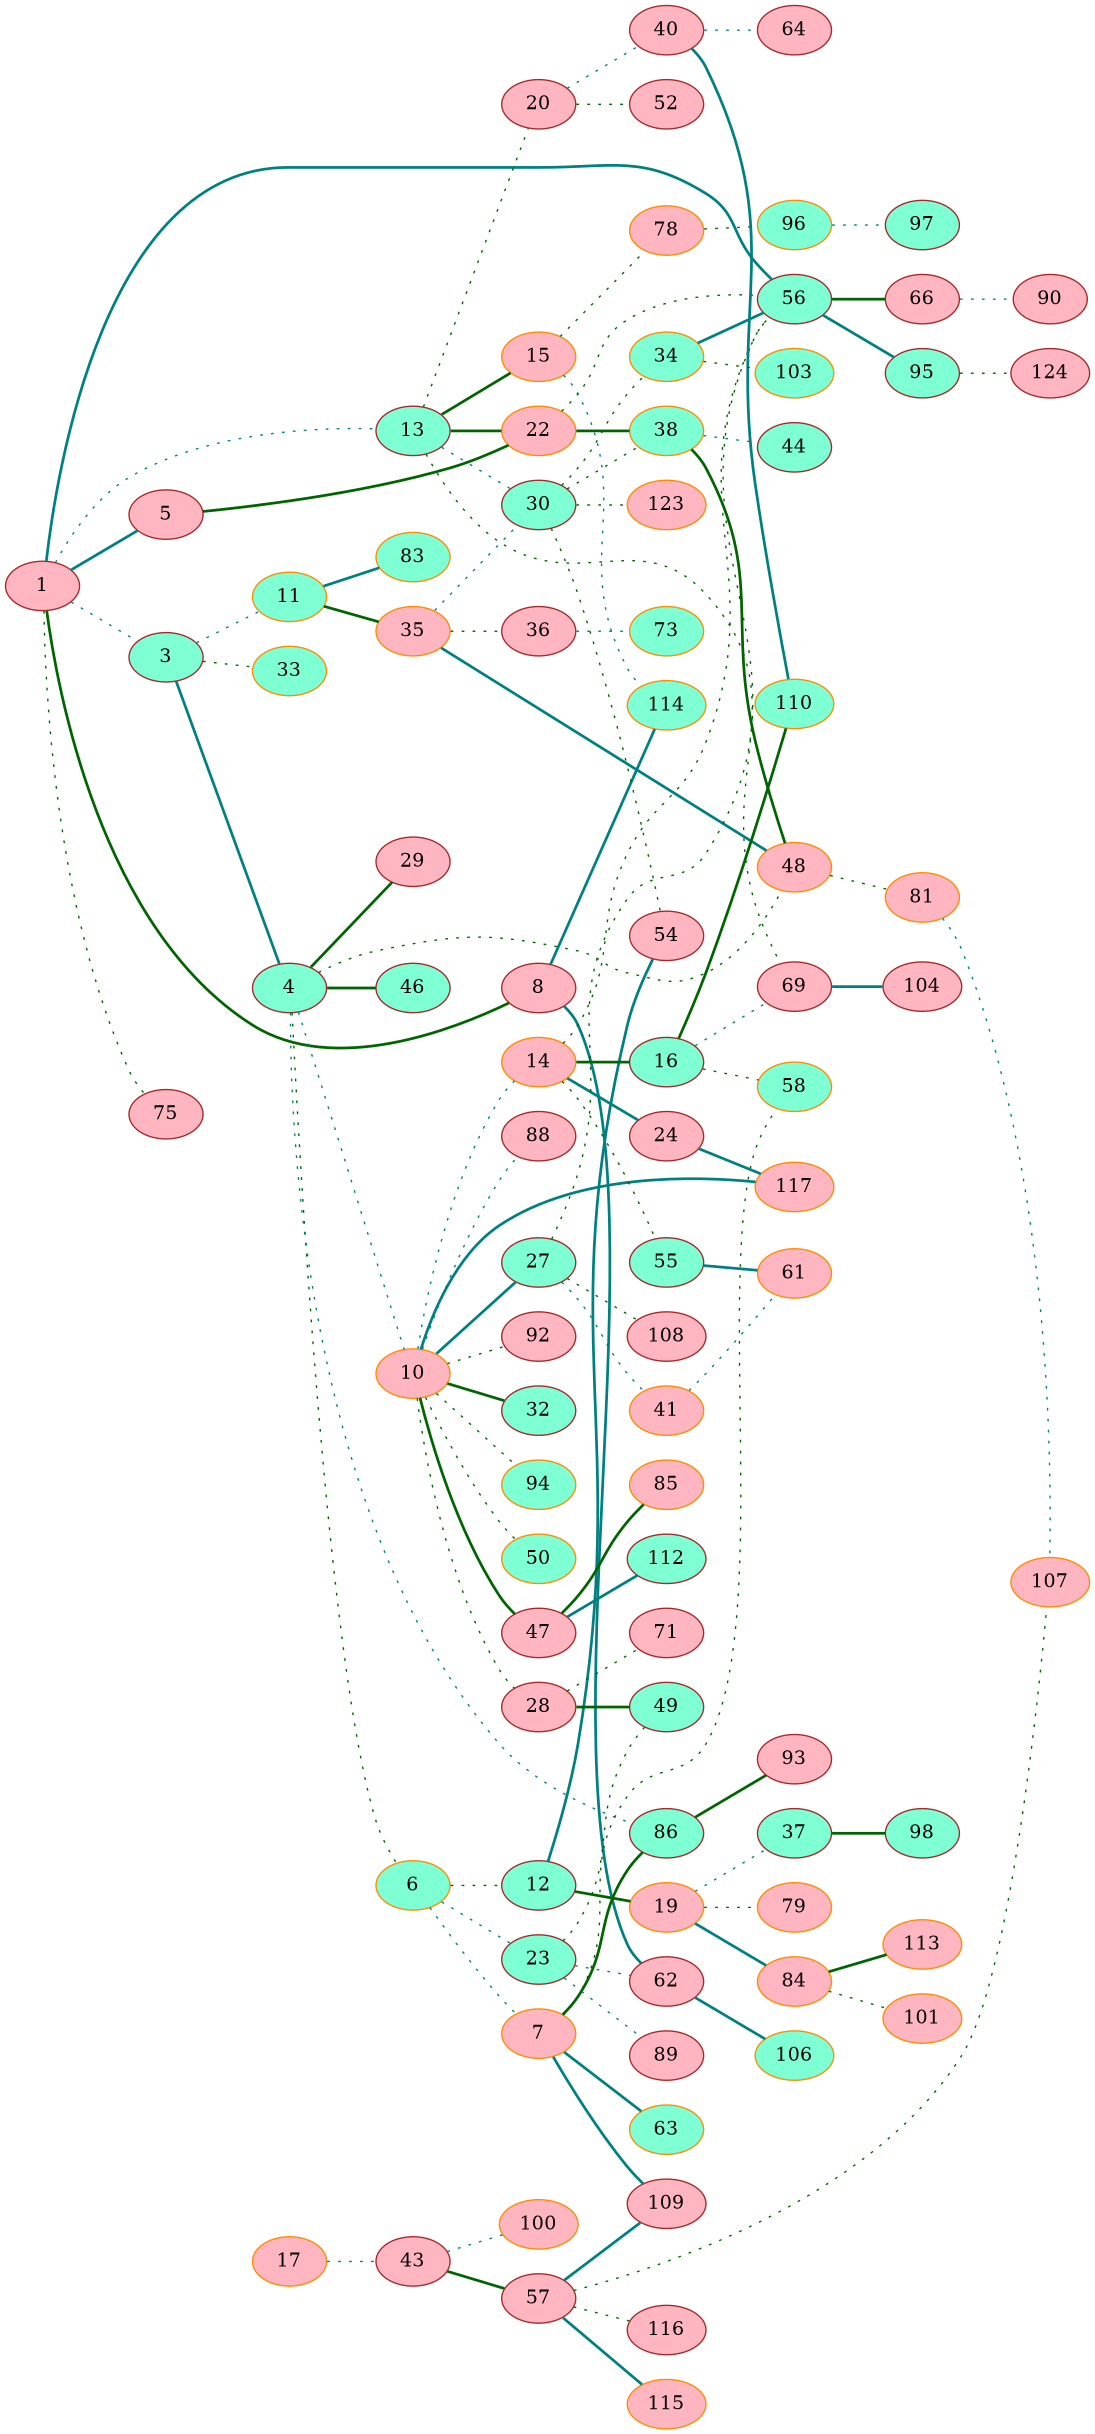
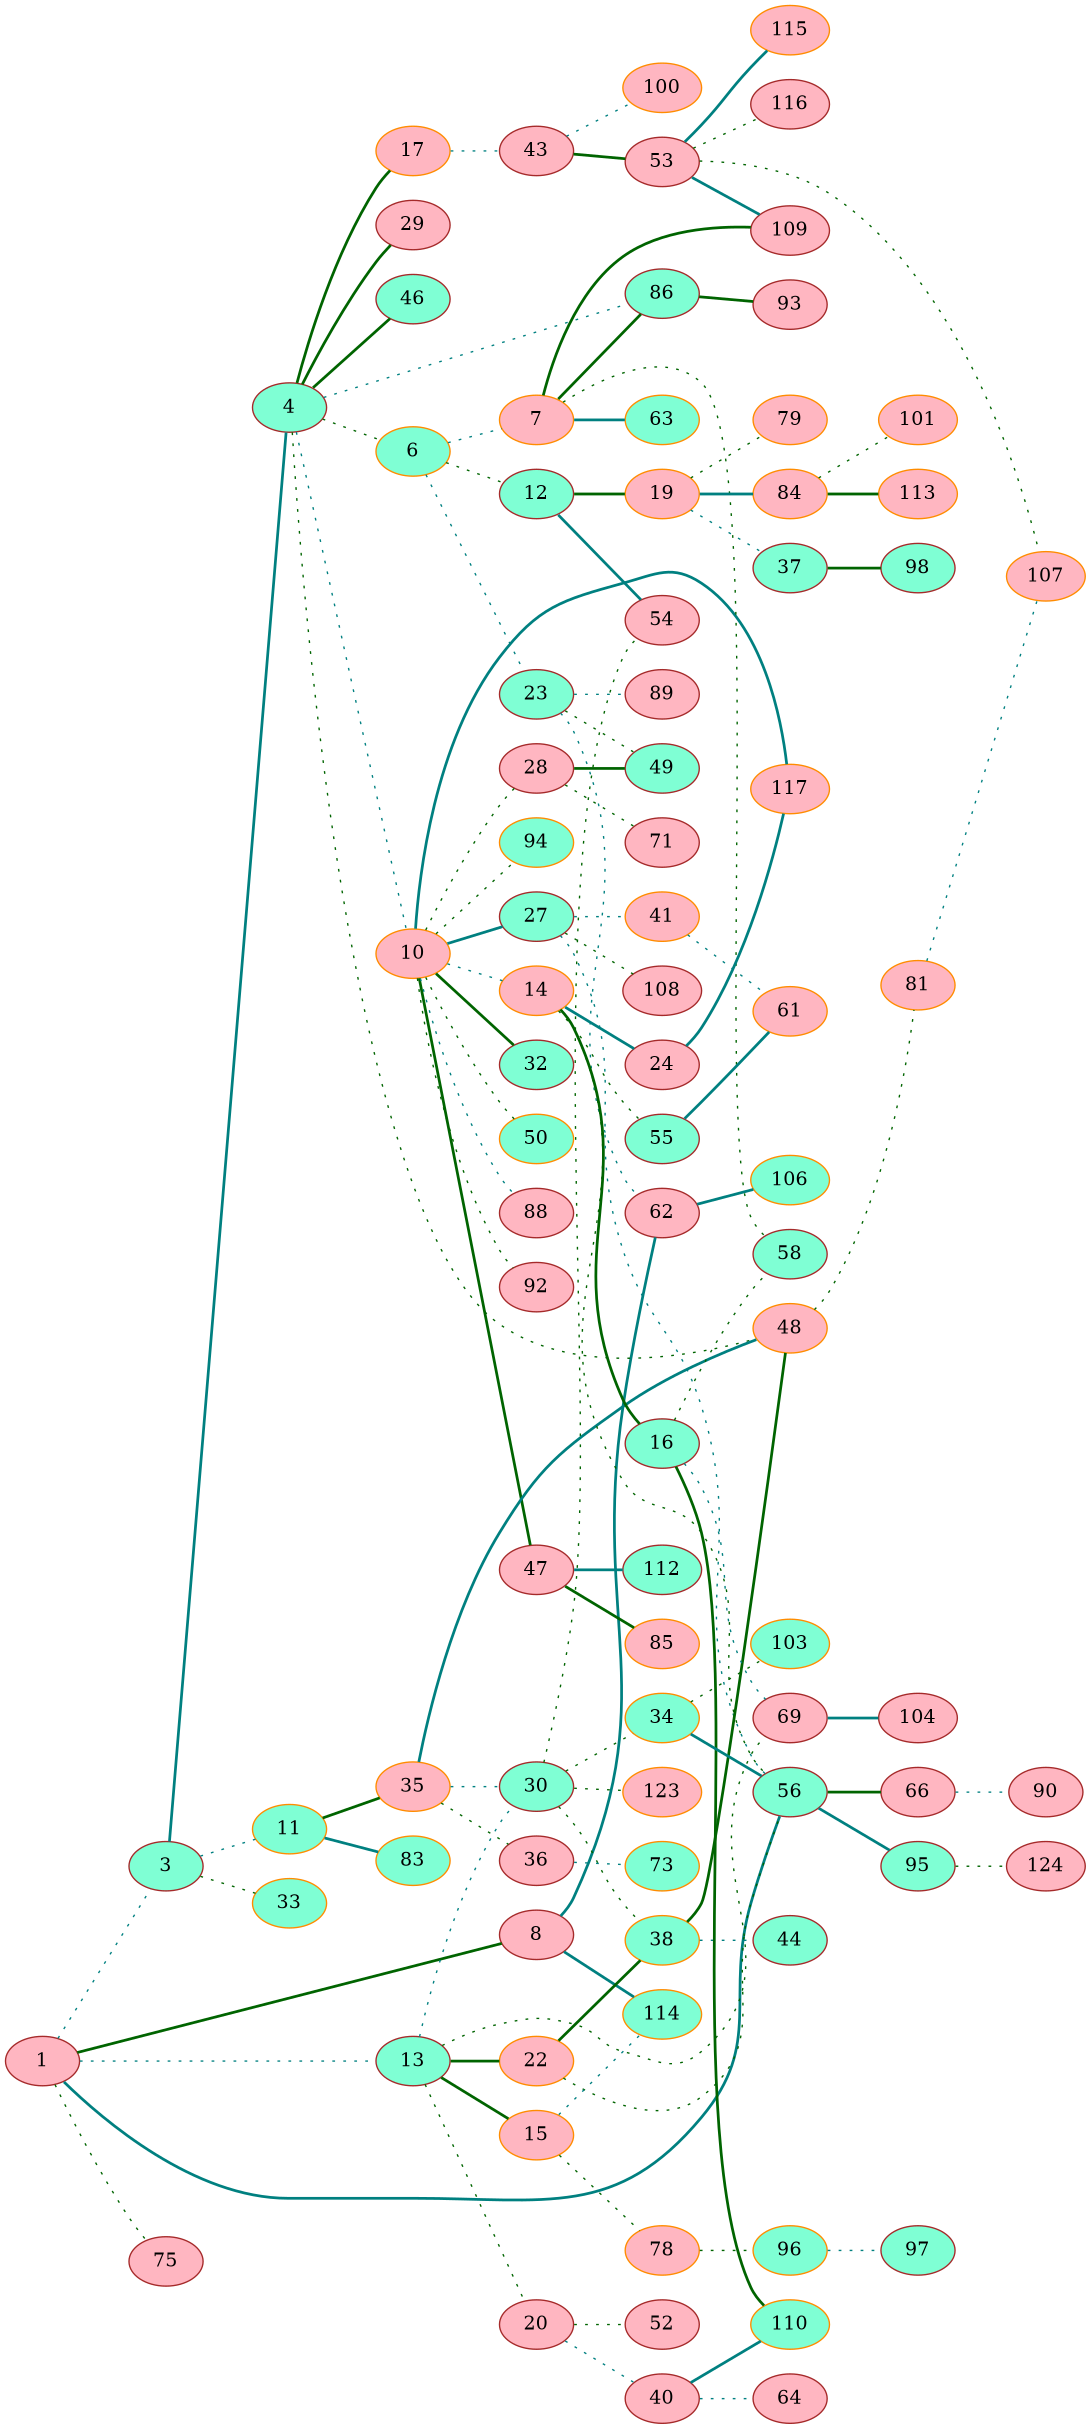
edge "17" -- "4": added
node "5": removed
edge "56" -- "27": color darkgreen -> teal
node "58": color darkorange -> brown
edge "7" -- "109": color teal -> darkgreen
node "57": label "57" -> "53"
